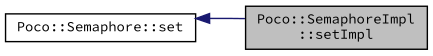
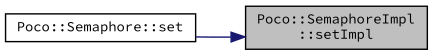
edge "Poco::SemaphoreImpl ::setImpl" -> "Poco::Semaphore::set": reversed
